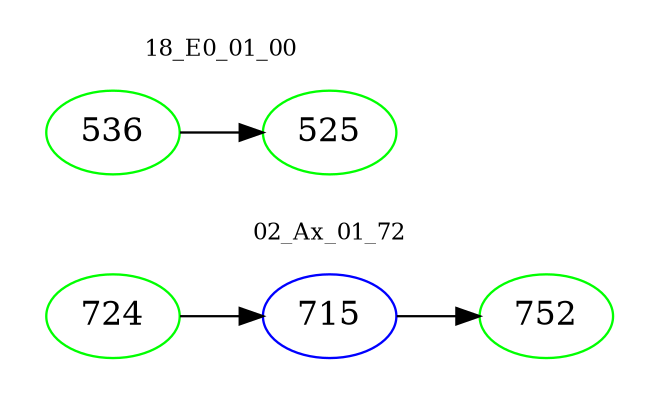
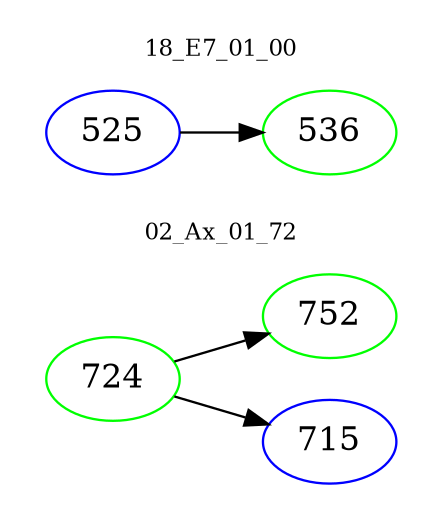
cluster "18_E0_01_00": label "18_E0_01_00" -> "18_E7_01_00"
edge "536" -> "525": reversed
node "525": color green -> blue
edge "715" -> "752": now "724" -> "752"
